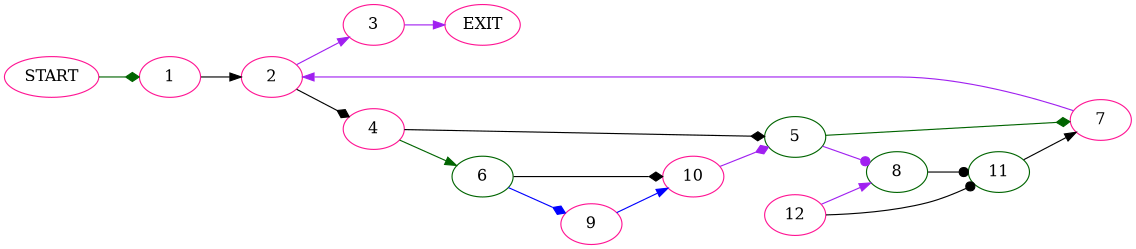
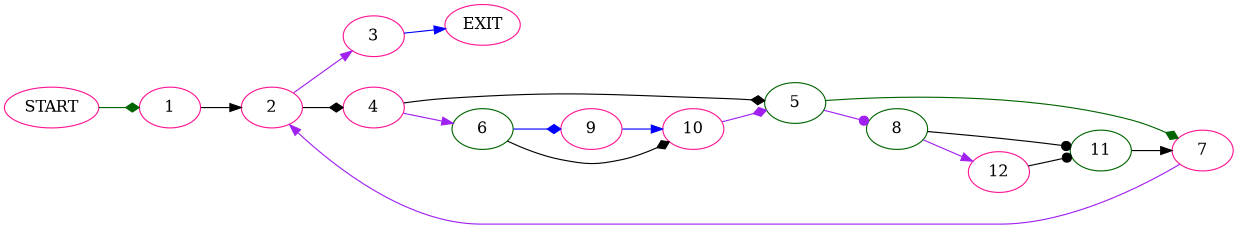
edge "3" -> "EXIT": color purple -> blue
edge "4" -> "6": color darkgreen -> purple
edge "12" -> "8": reversed
